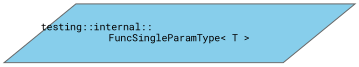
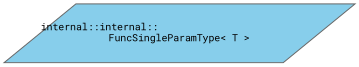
node "testing::internal:: FuncSingleParamType< T >": label "testing::internal:: FuncSingleParamType< T >" -> "internal::internal:: FuncSingleParamType< T >"
